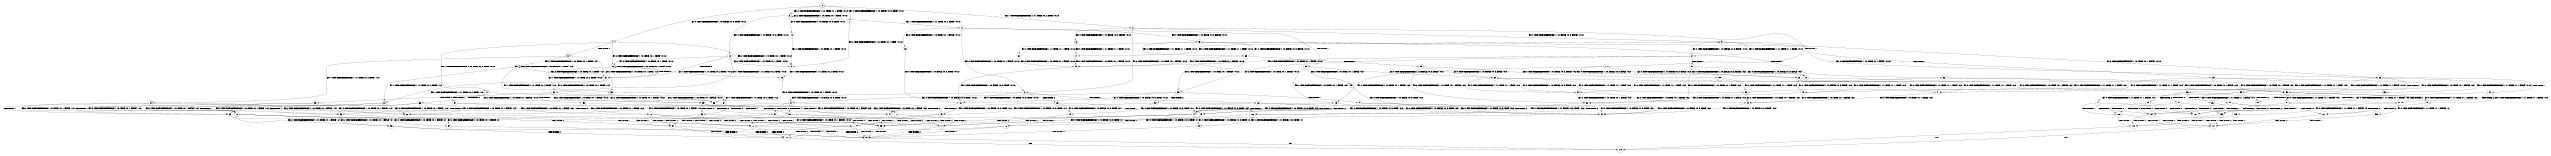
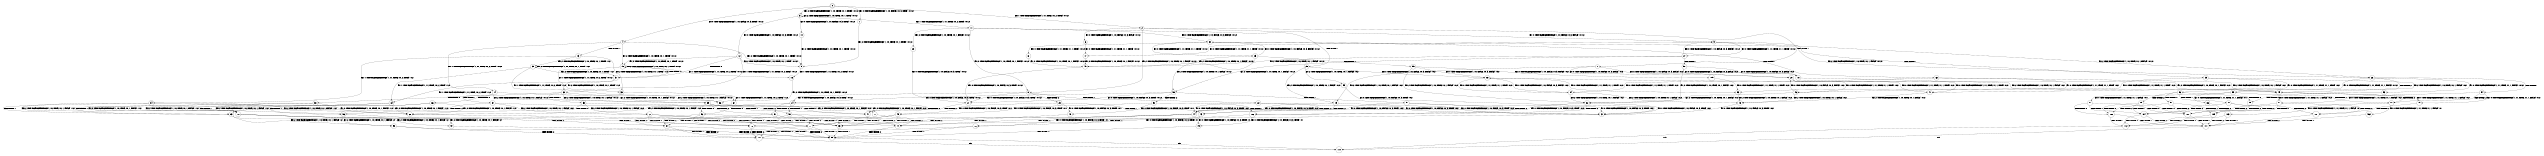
edge "44" -> "78": label "EX !2 !ATOMIC_EXCH_BRANCH (1, +0, TRUE, +0, 1, FALSE) !:0:1:2:" -> "TERMINATE !0"
